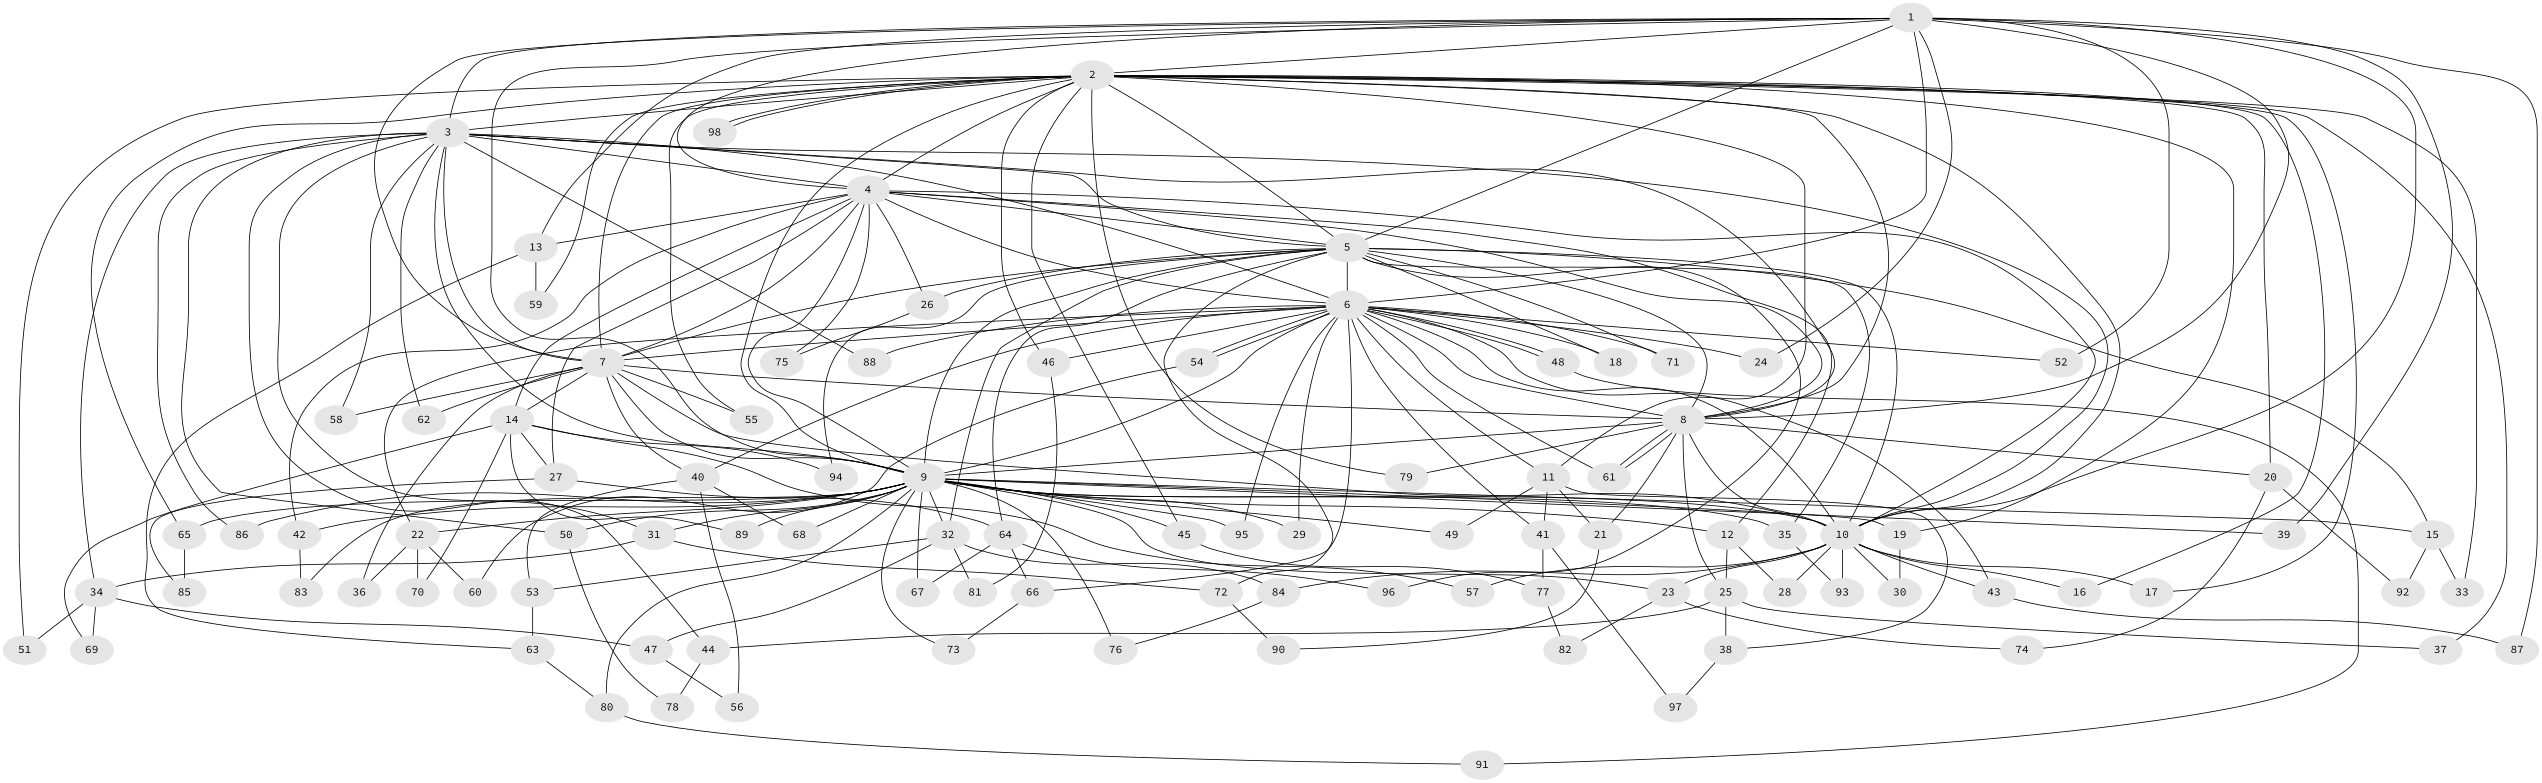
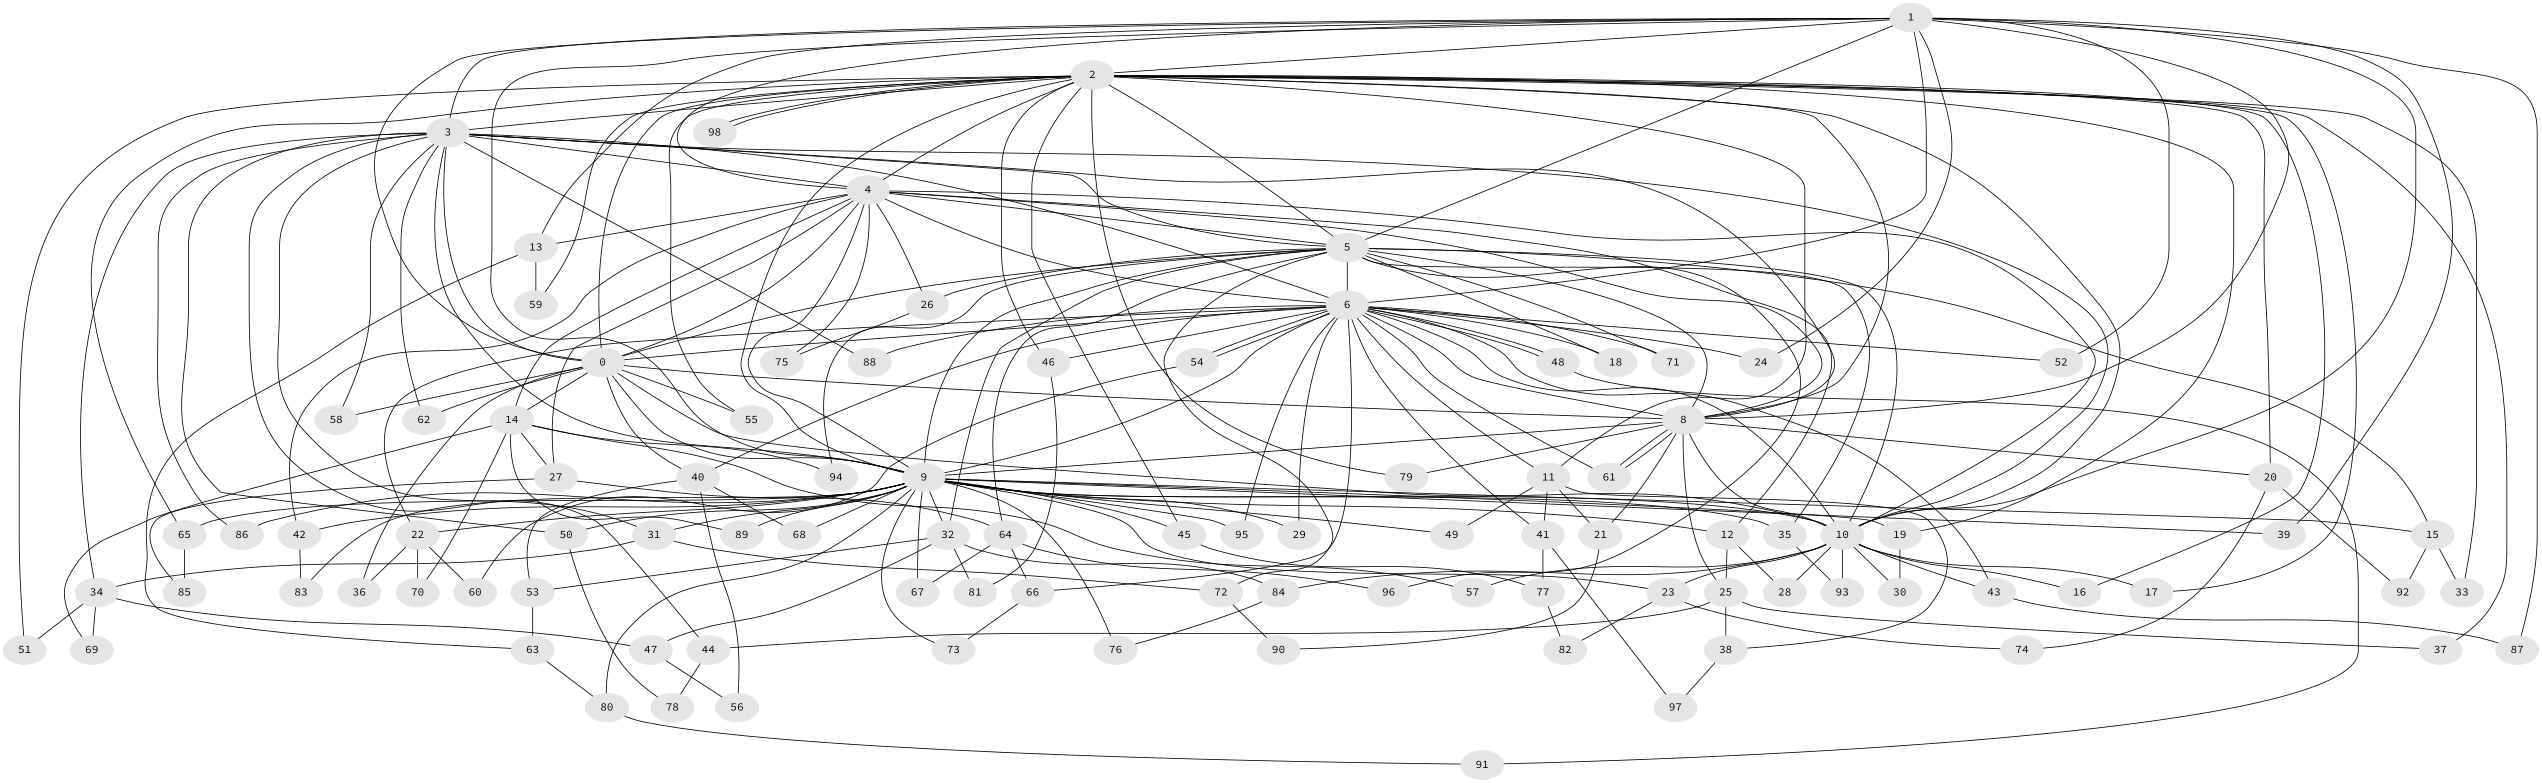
node "7": label "7" -> "0"
